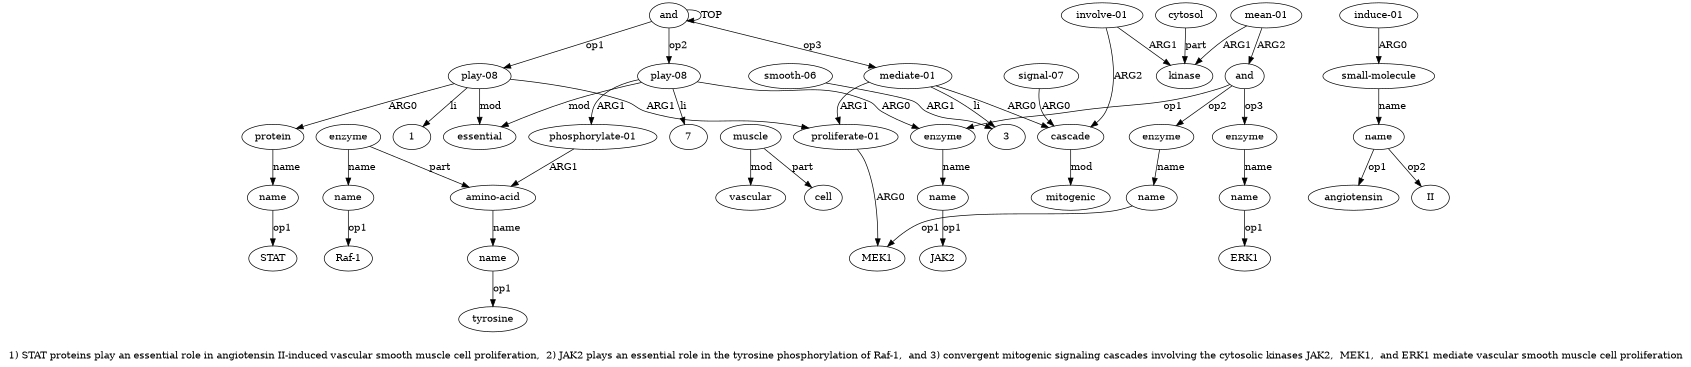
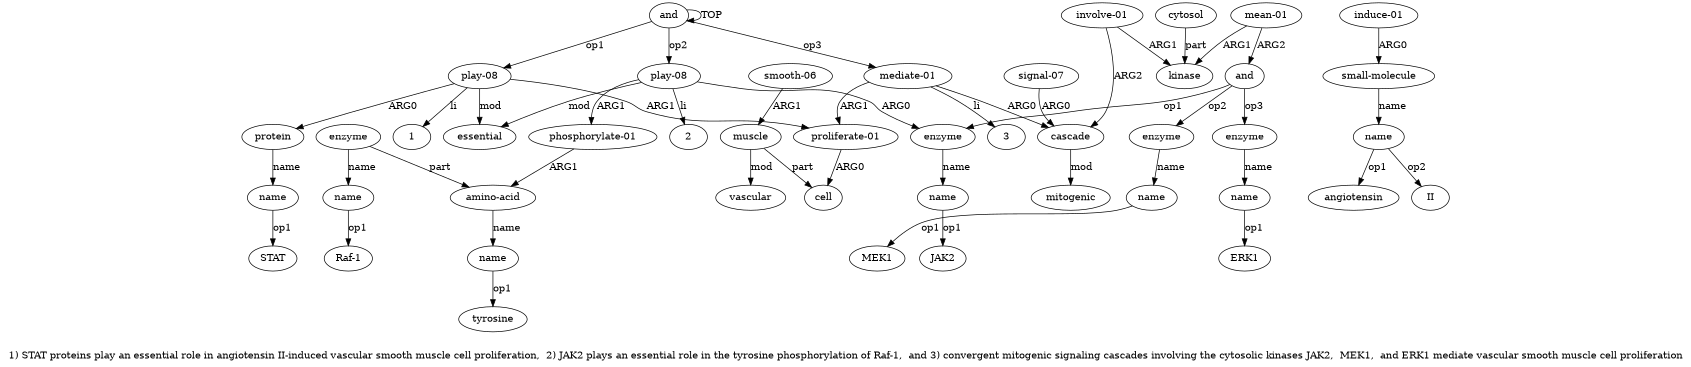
edge "smooth-06" -> "3": now "smooth-06" -> "muscle"
node "7": label "7" -> "2"
edge "proliferate-01" -> "MEK1": now "proliferate-01" -> "cell"
